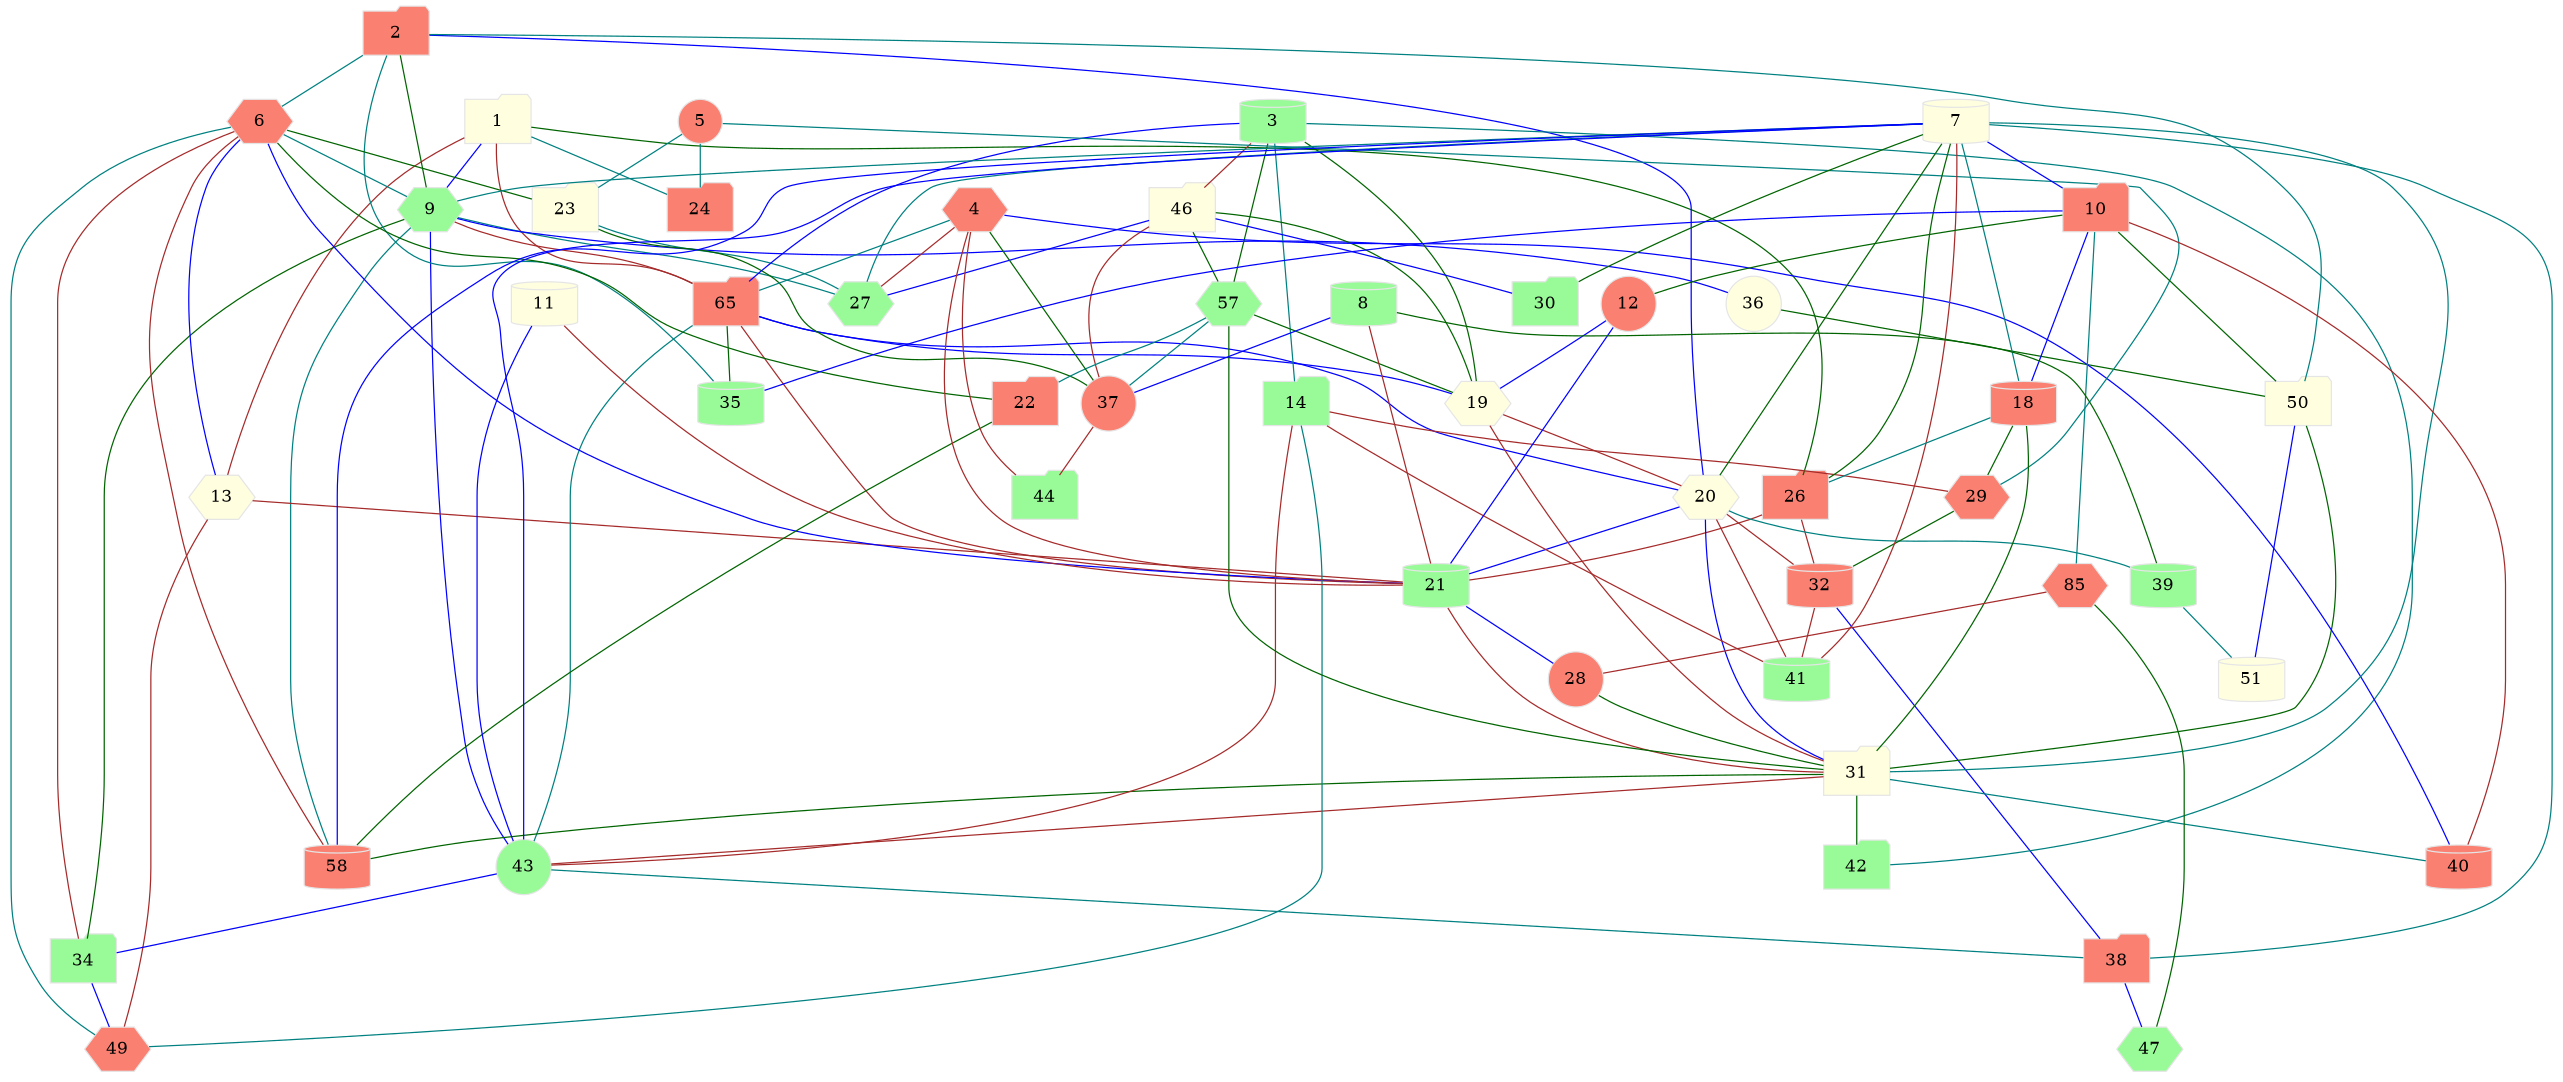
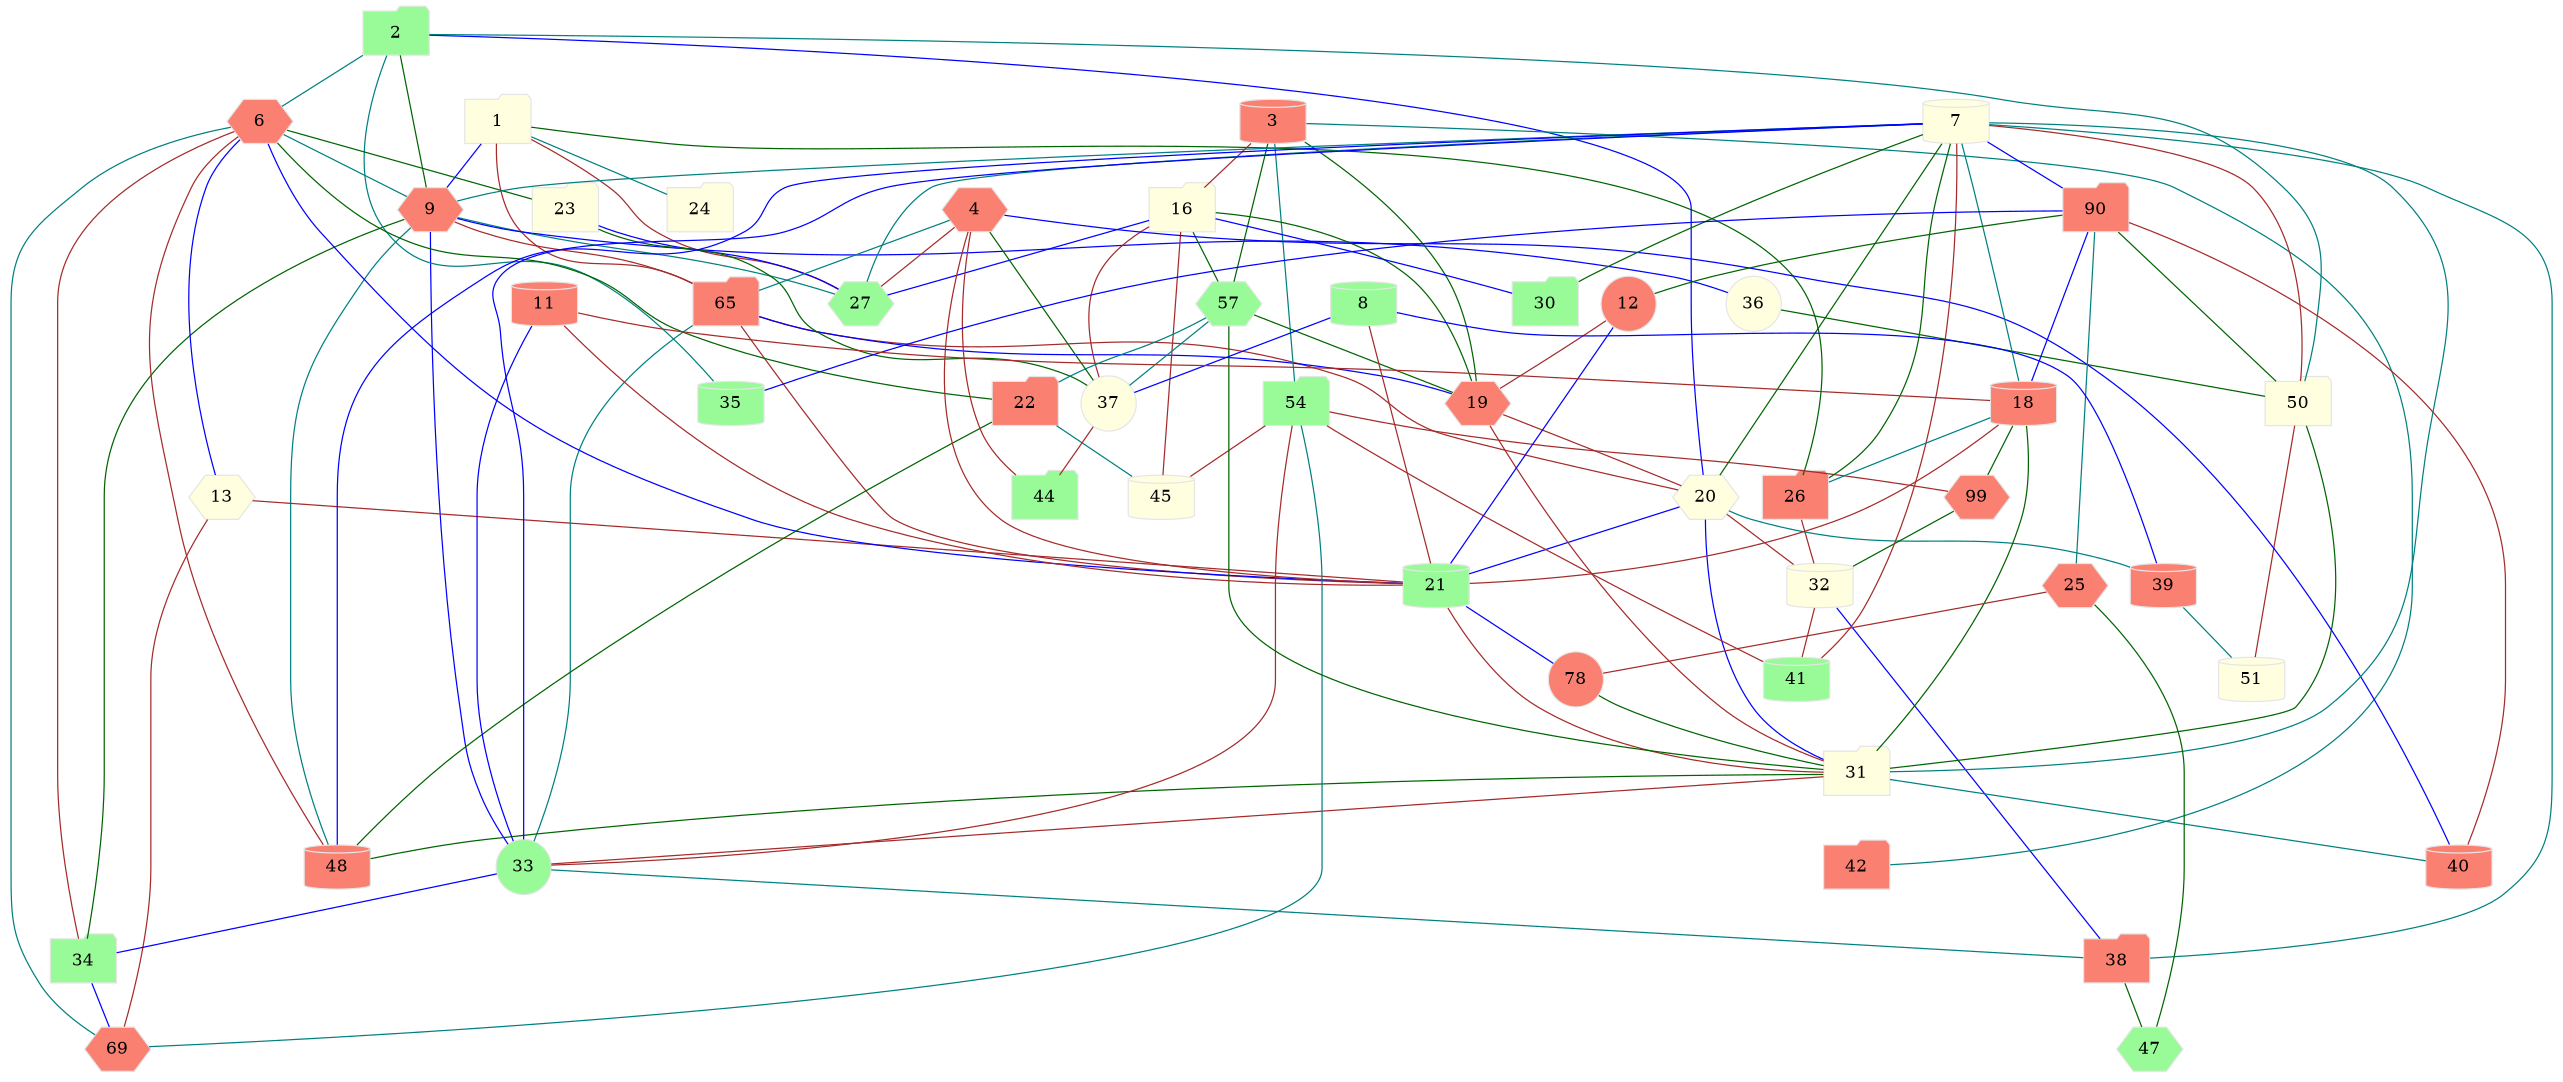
node "2": fillcolor salmon -> palegreen
node "5": removed
node "3": fillcolor palegreen -> salmon
edge "3" -- "65": removed
edge "7" -- "50": added
node "9": fillcolor palegreen -> salmon
node "24": fillcolor salmon -> lightyellow
node "46": label "46" -> "16"
node "10": label "10" -> "90"
edge "23" -- "27": color teal -> blue
edge "1" -- "13": now "1" -- "27"
node "11": fillcolor lightyellow -> salmon
edge "8" -- "39": color darkgreen -> blue
edge "65" -- "20": color blue -> brown
edge "12" -- "19": color blue -> brown
edge "65" -- "35": removed
edge "11" -- "18": added
node "37": fillcolor salmon -> lightyellow
node "14": label "14" -> "54"
node "19": fillcolor lightyellow -> salmon
node "45": added
node "29": label "29" -> "99"
edge "50" -- "51": color blue -> brown
edge "26" -- "21": now "18" -- "21"
node "32": fillcolor salmon -> lightyellow
node "85": label "85" -> "25"
node "39": fillcolor palegreen -> salmon
edge "20" -- "41": removed
node "28": label "28" -> "78"
edge "31" -- "42": removed
node "58": label "58" -> "48"
node "43": label "43" -> "33"
node "42": fillcolor palegreen -> salmon
edge "38" -- "47": color blue -> darkgreen
node "49": label "49" -> "69"
